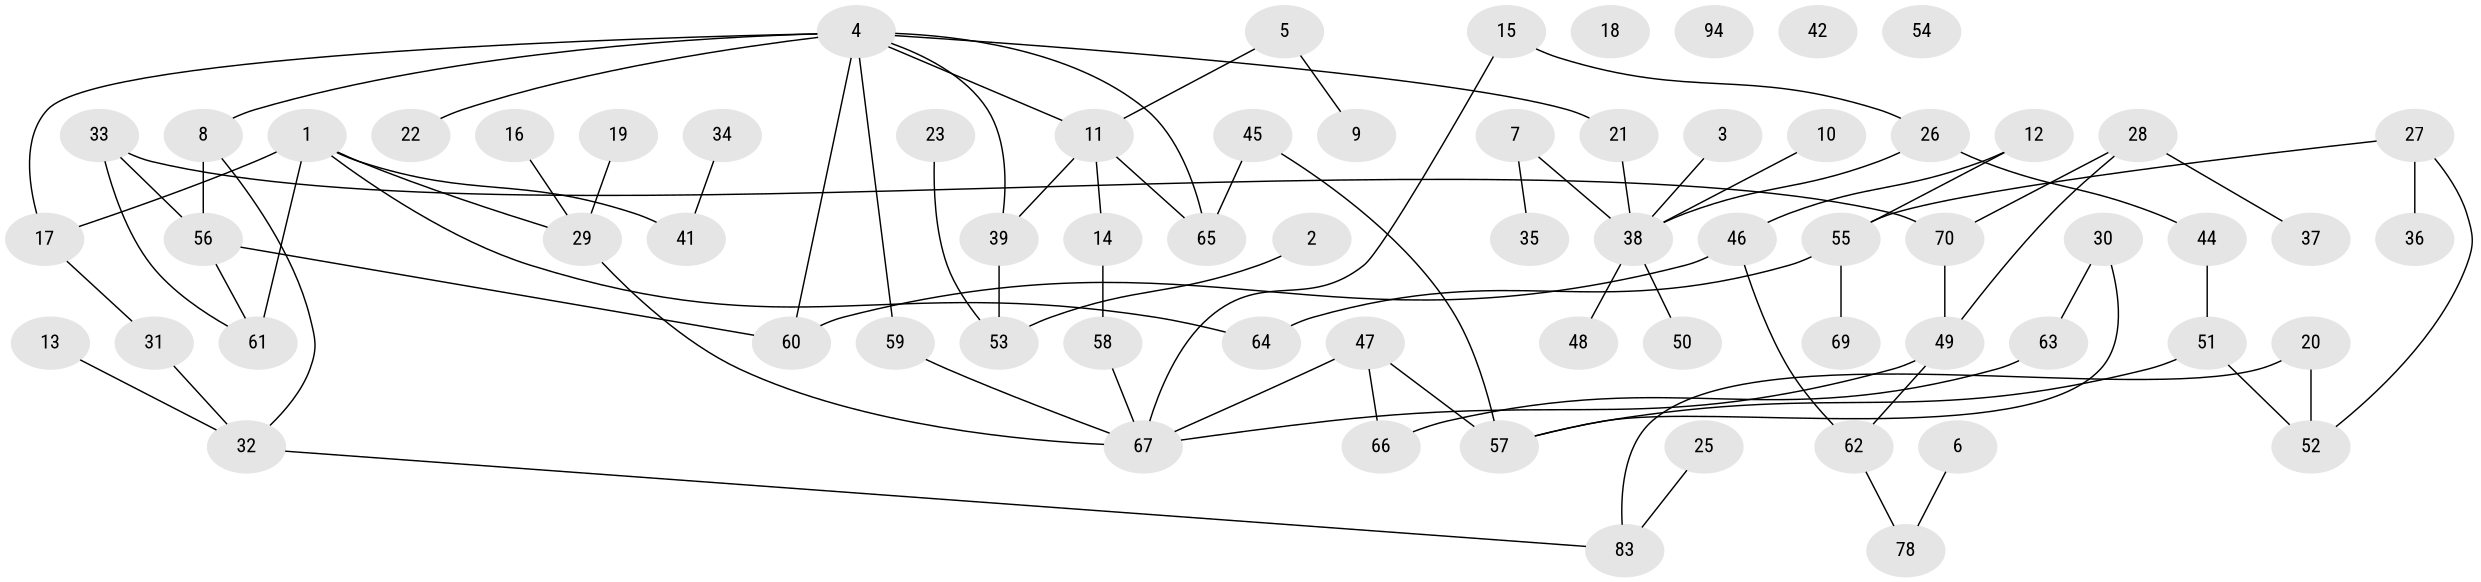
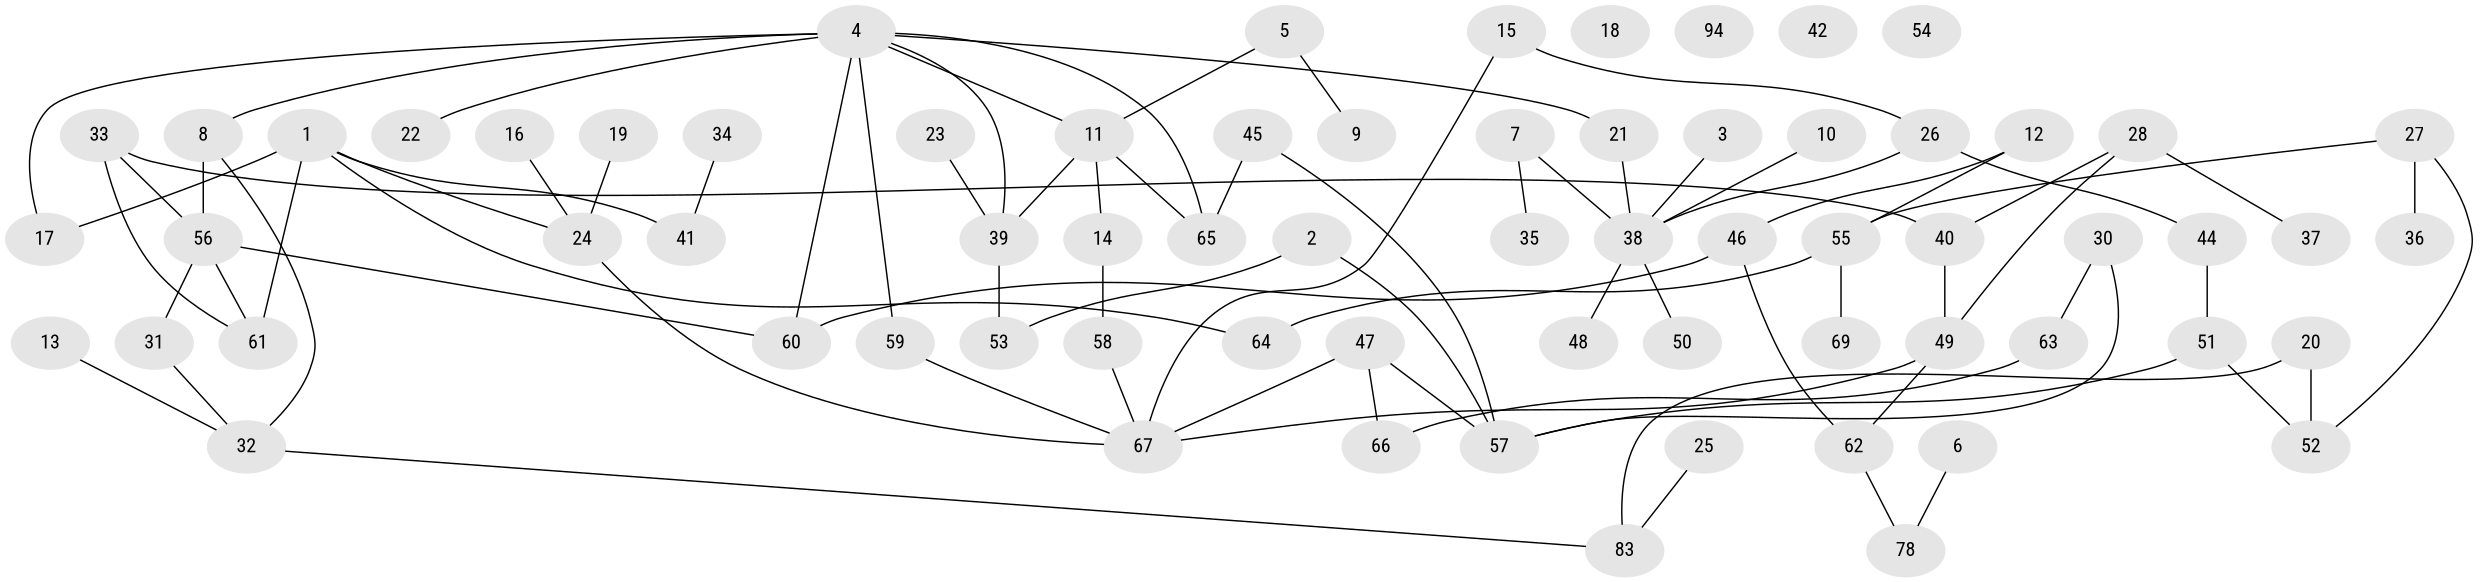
node "29": label "29" -> "24"
node "70": label "70" -> "40"
edge "23" -- "53": now "23" -- "39"
edge "17" -- "31": now "56" -- "31"
edge "2" -- "57": added
